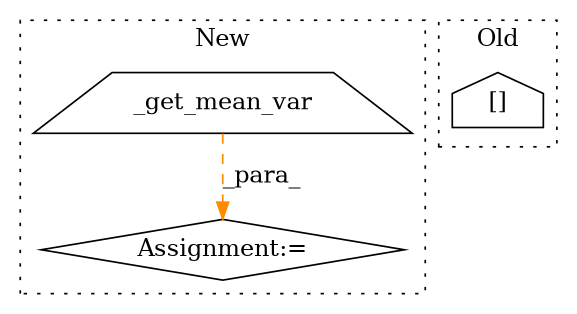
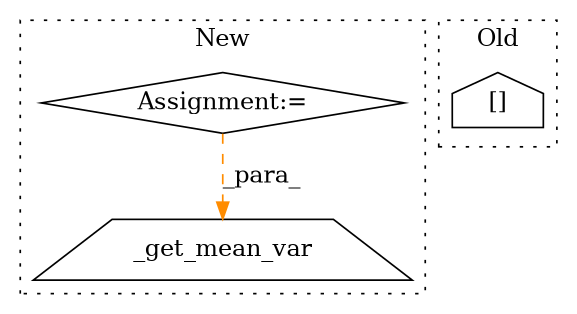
edge "_get_mean_var" -> "Assignment:=": reversed
